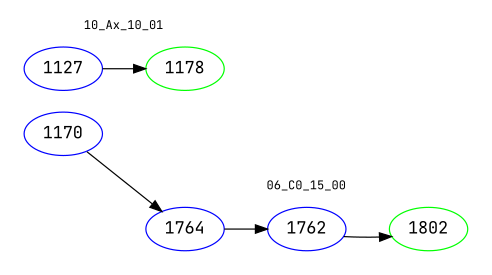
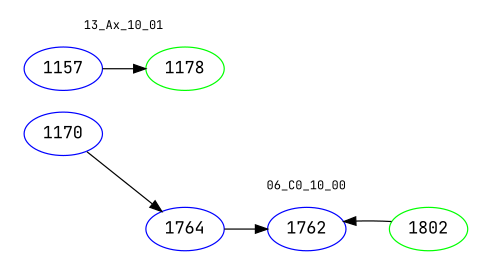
cluster "10_Ax_10_01": label "10_Ax_10_01" -> "13_Ax_10_01"
node "1127": label "1127" -> "1157"
cluster "06_C0_15_00": label "06_C0_15_00" -> "06_C0_10_00"
edge "1762" -> "1802": reversed
